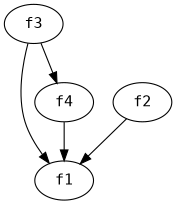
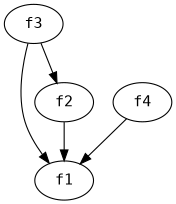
edge "f3" -> "f4": now "f3" -> "f2"
